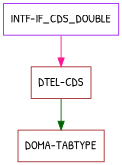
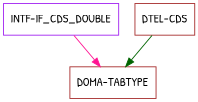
edge "INTF-IF_CDS_DOUBLE" -> "DTEL-CDS": now "INTF-IF_CDS_DOUBLE" -> "DOMA-TABTYPE"
